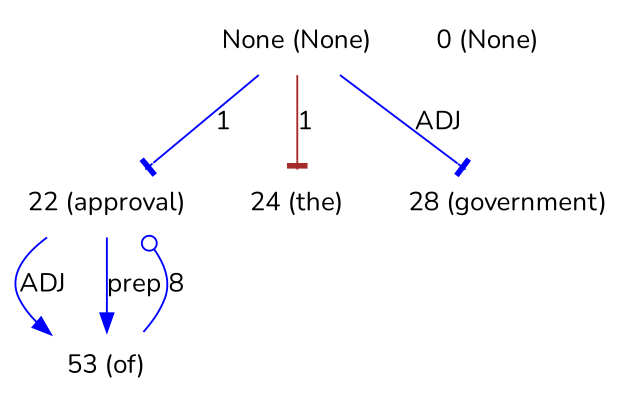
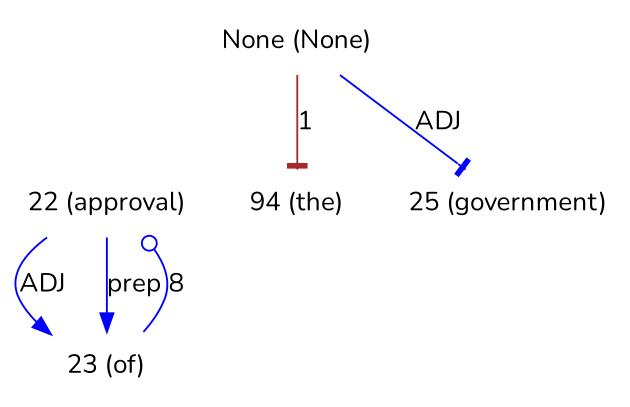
node "0 (None)": removed
edge "None (None)" -> "22 (approval)": removed, label "1"
node "24 (the)": label "24 (the)" -> "94 (the)"
node "28 (government)": label "28 (government)" -> "25 (government)"
node "53 (of)": label "53 (of)" -> "23 (of)"
